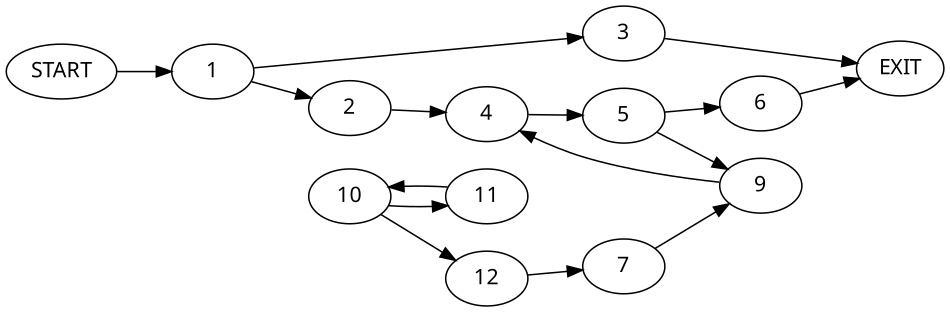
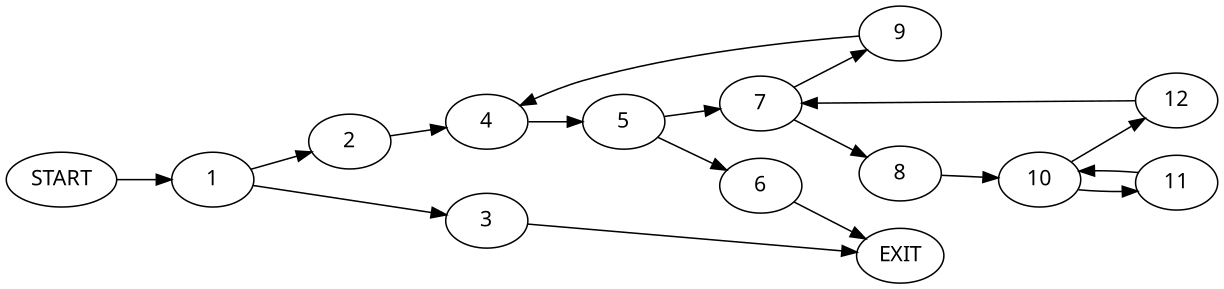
edge "5" -> "9": now "5" -> "7"
node "8": added
